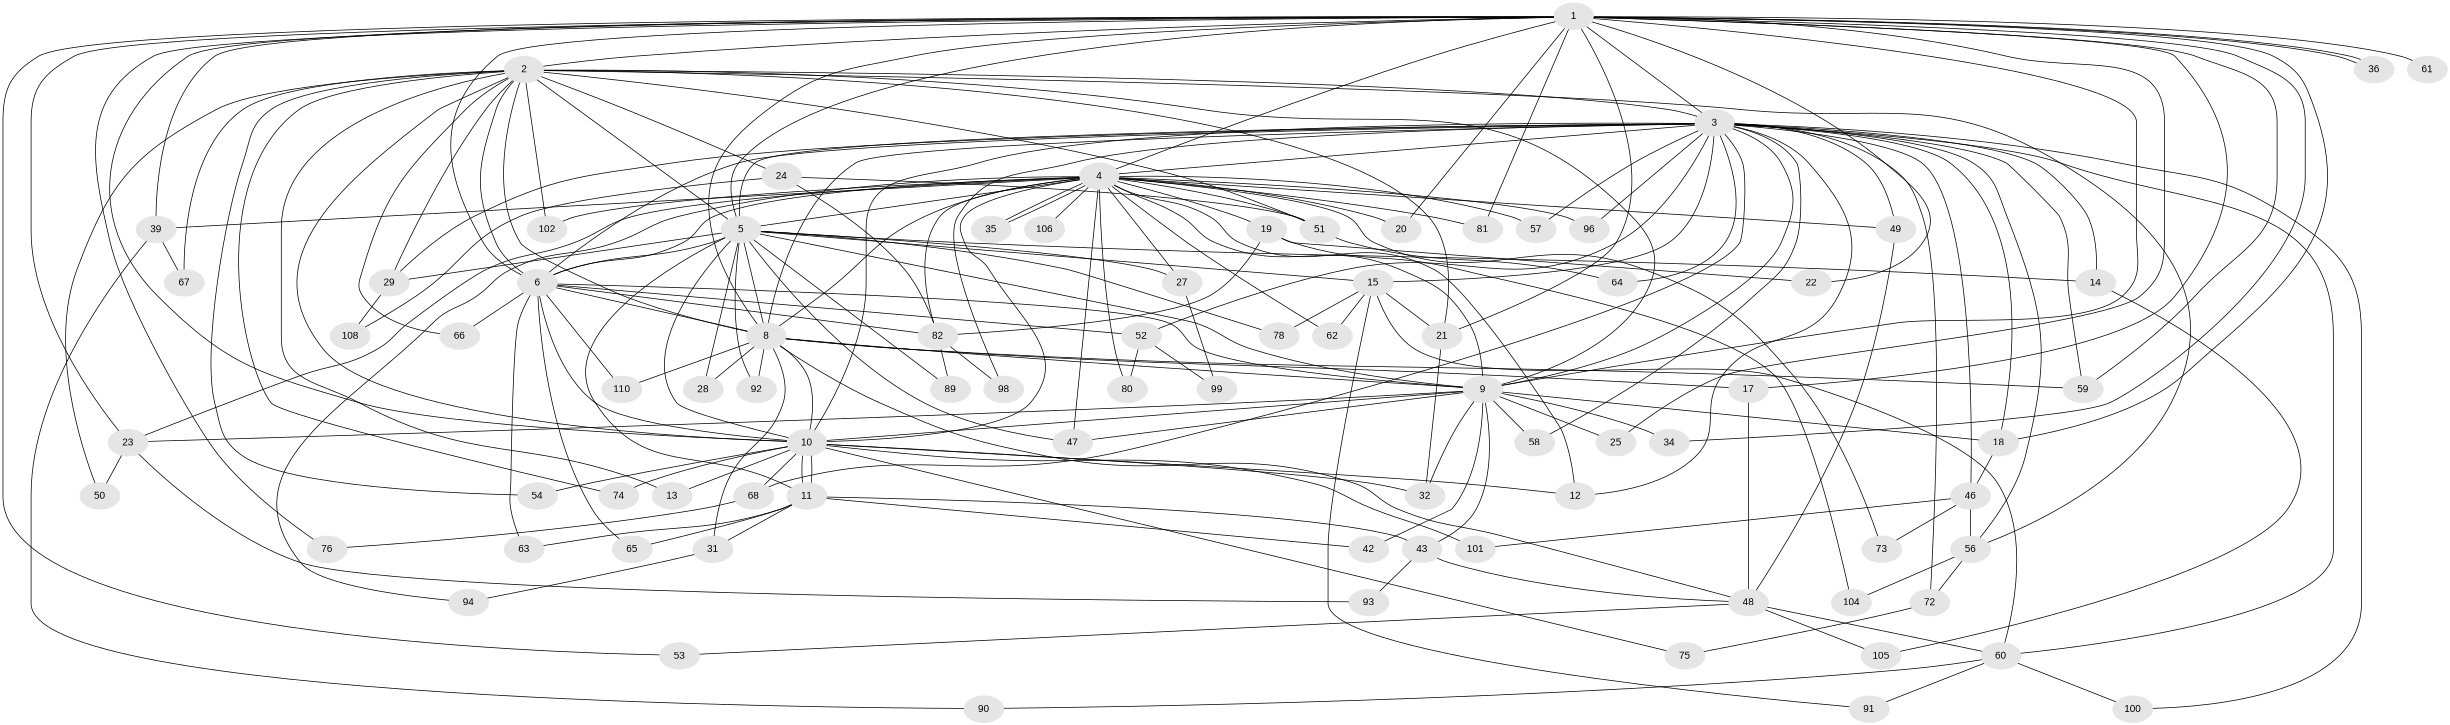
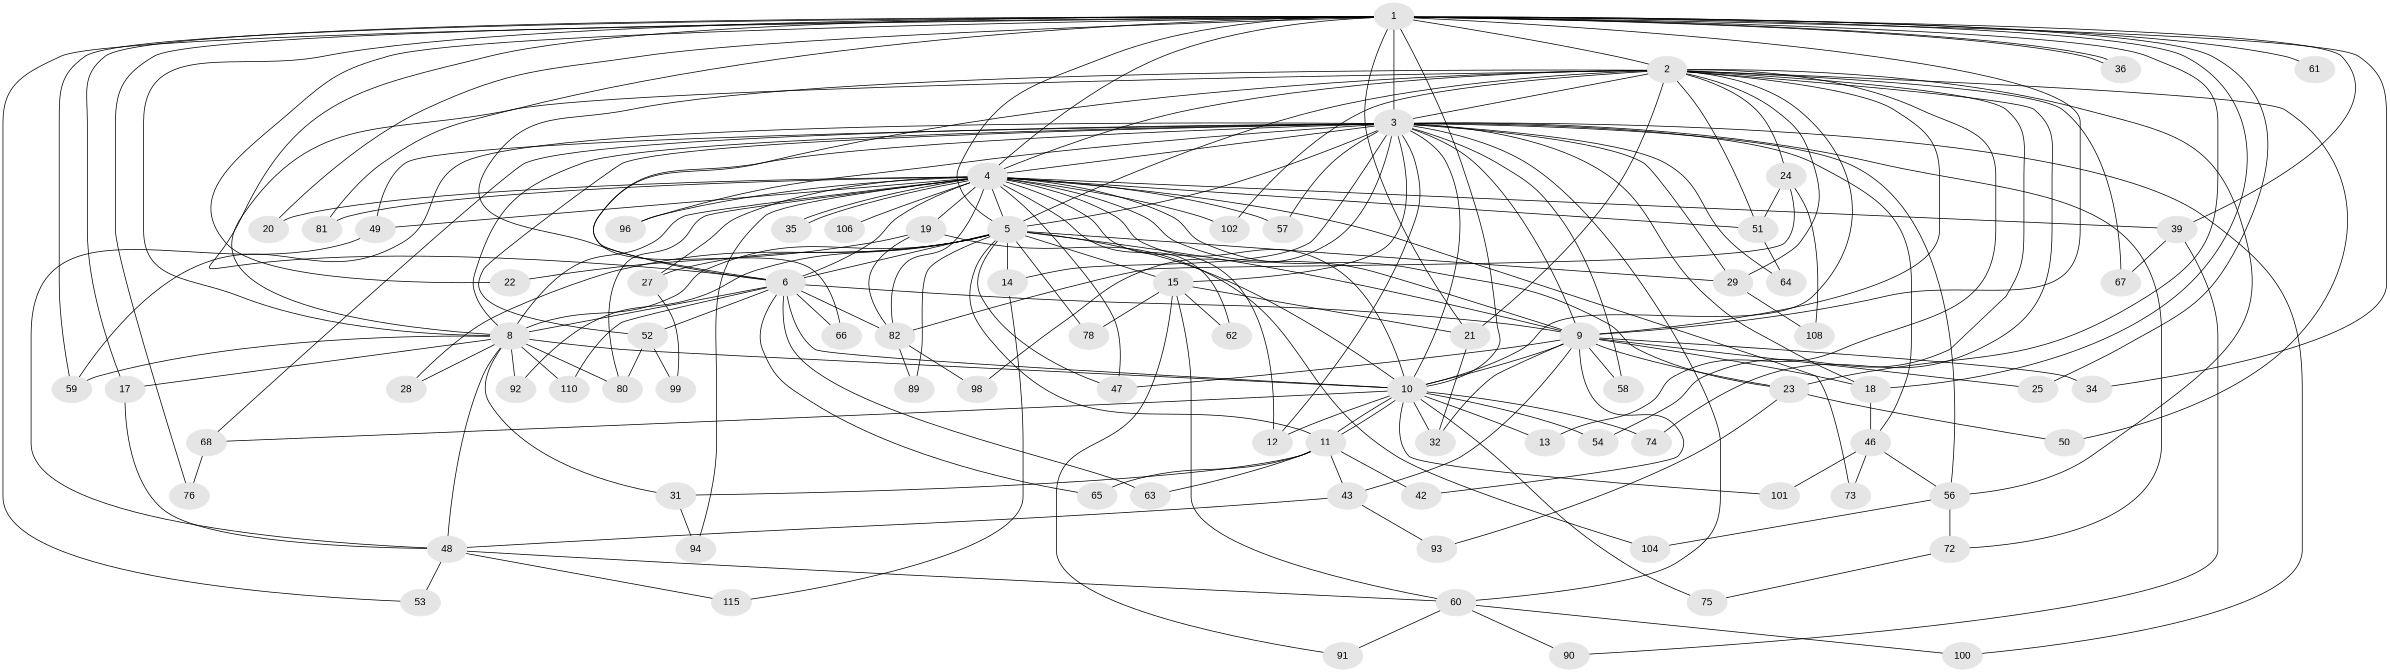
edge "2" -- "4": added
edge "8" -- "9": now "8" -- "80"
node "105": label "105" -> "115"
